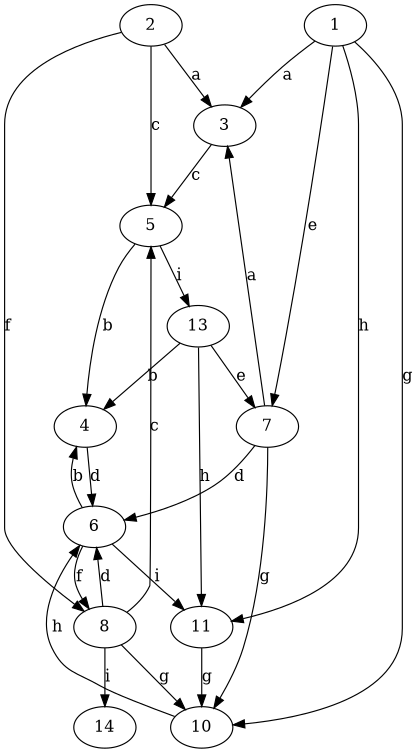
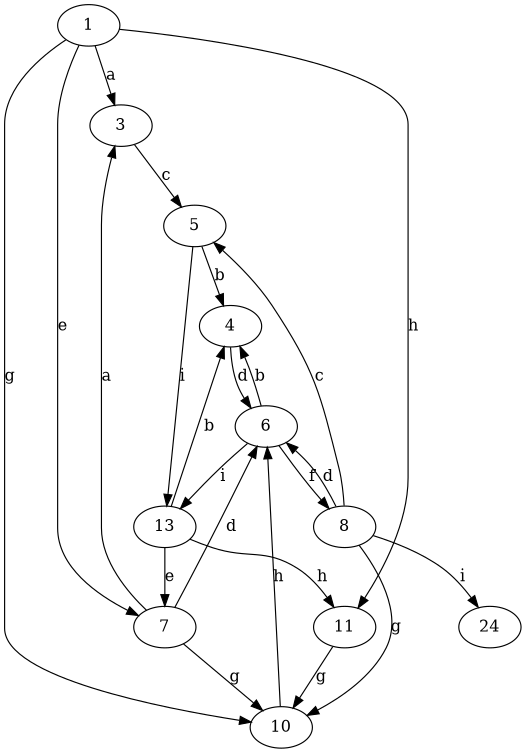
node "2": removed
edge "6" -> "11": now "6" -> "13"
node "14": label "14" -> "24"
